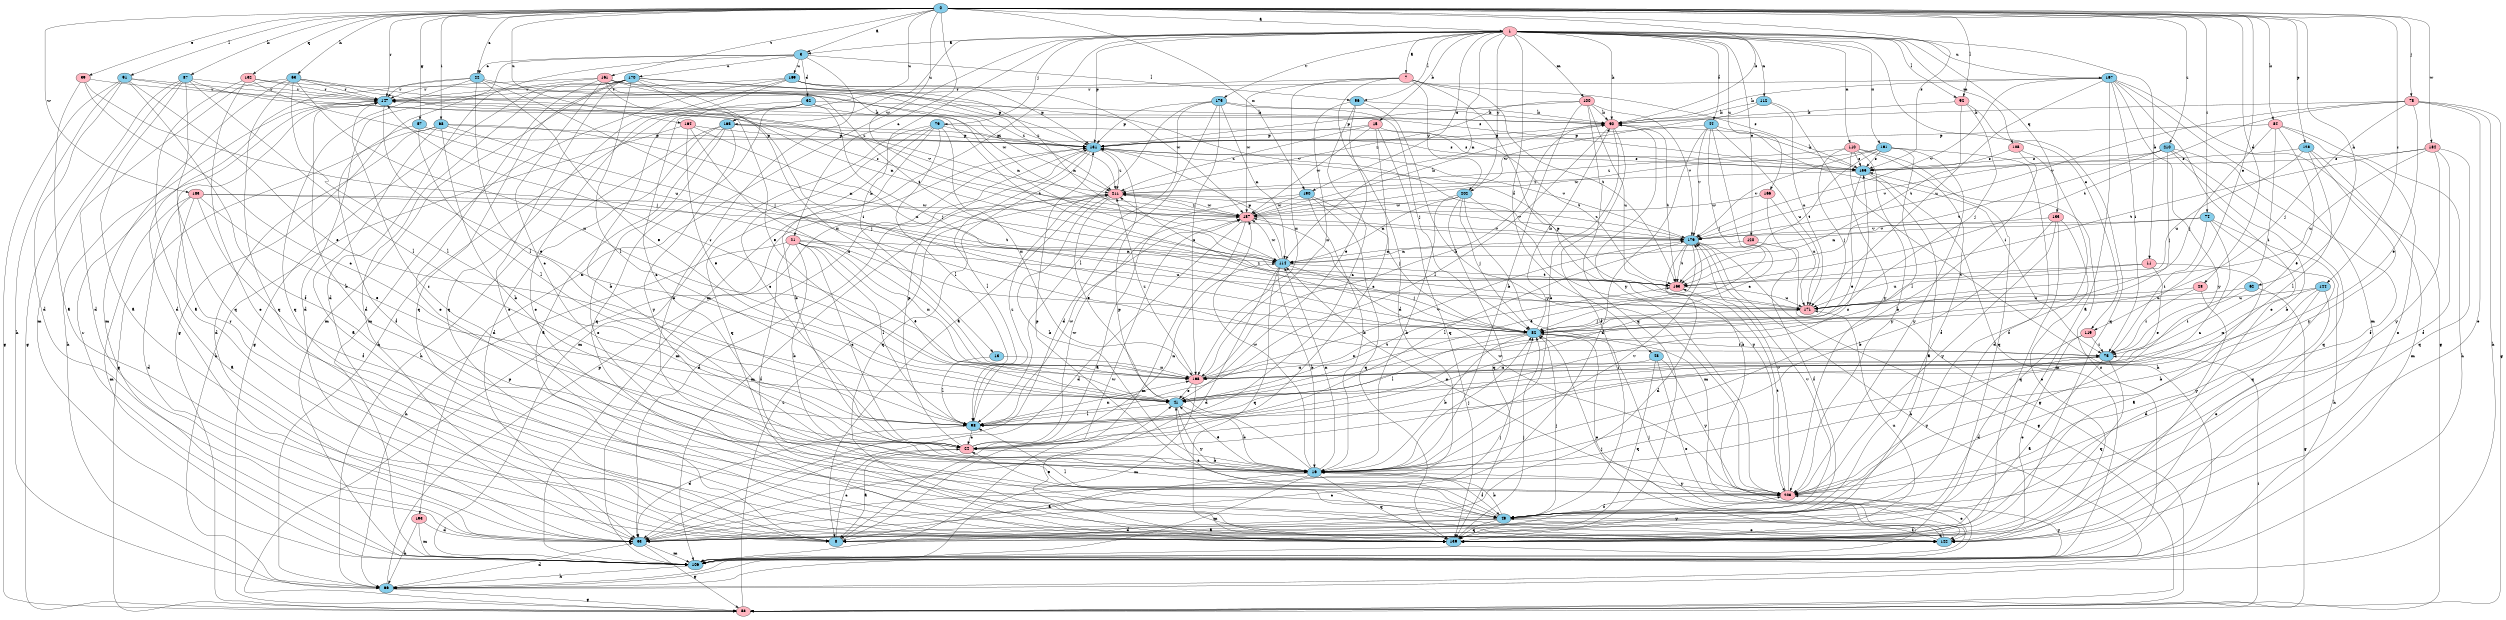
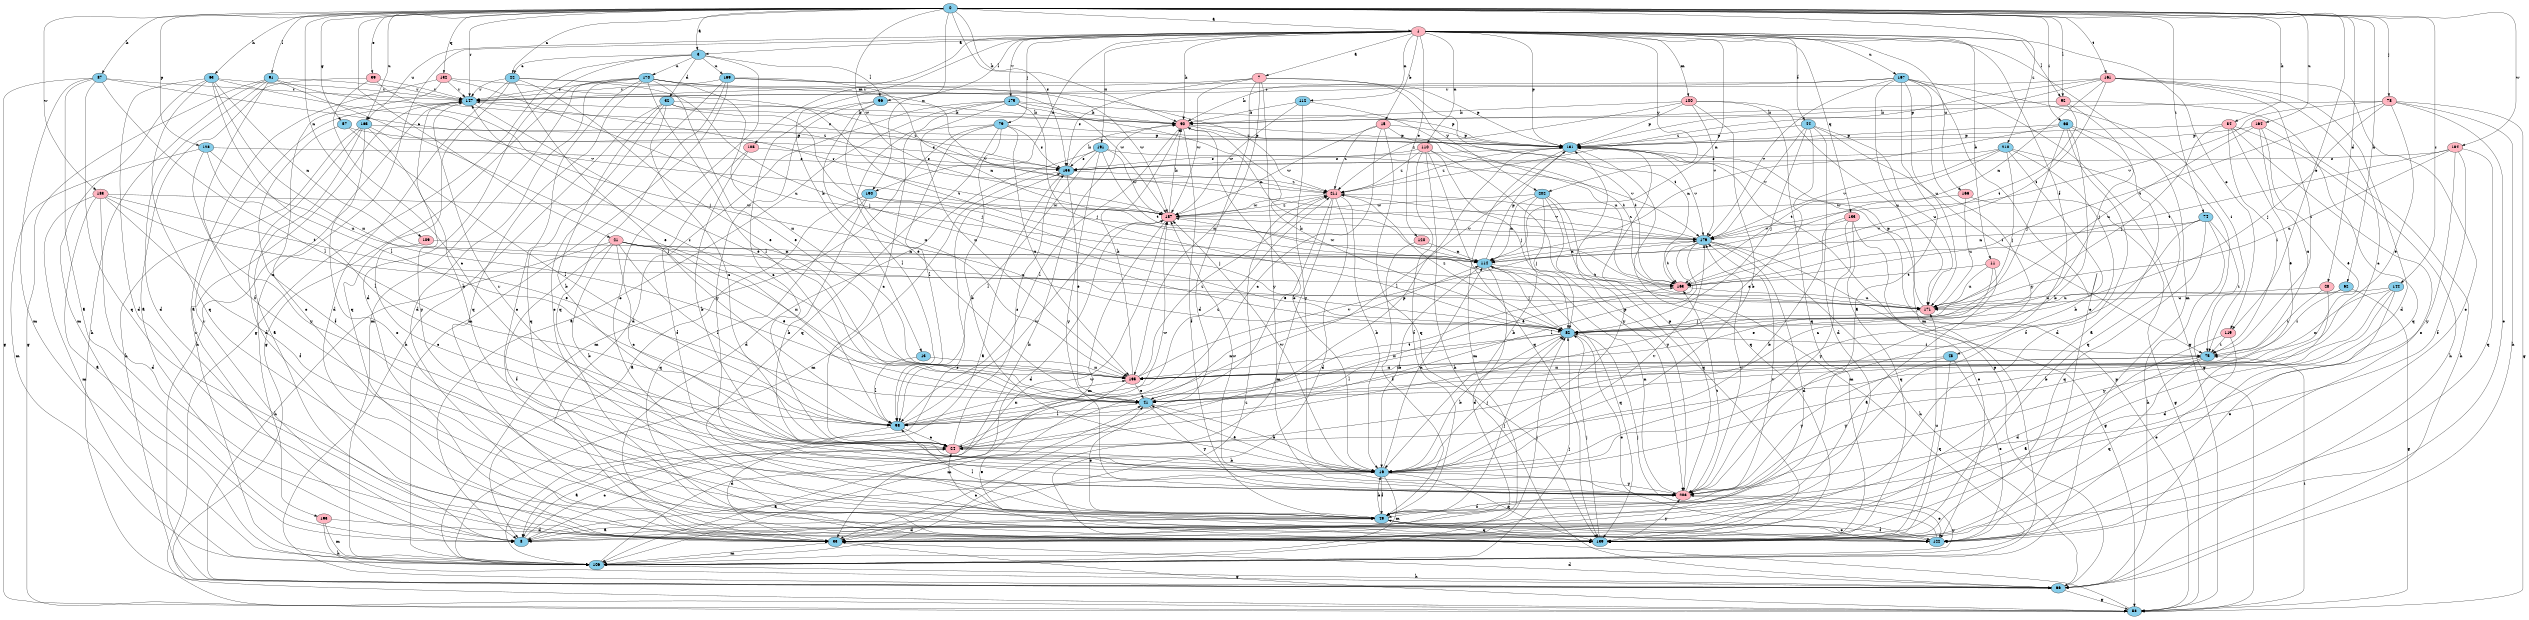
node "109": added
node "58": fillcolor lightpink -> skyblue
